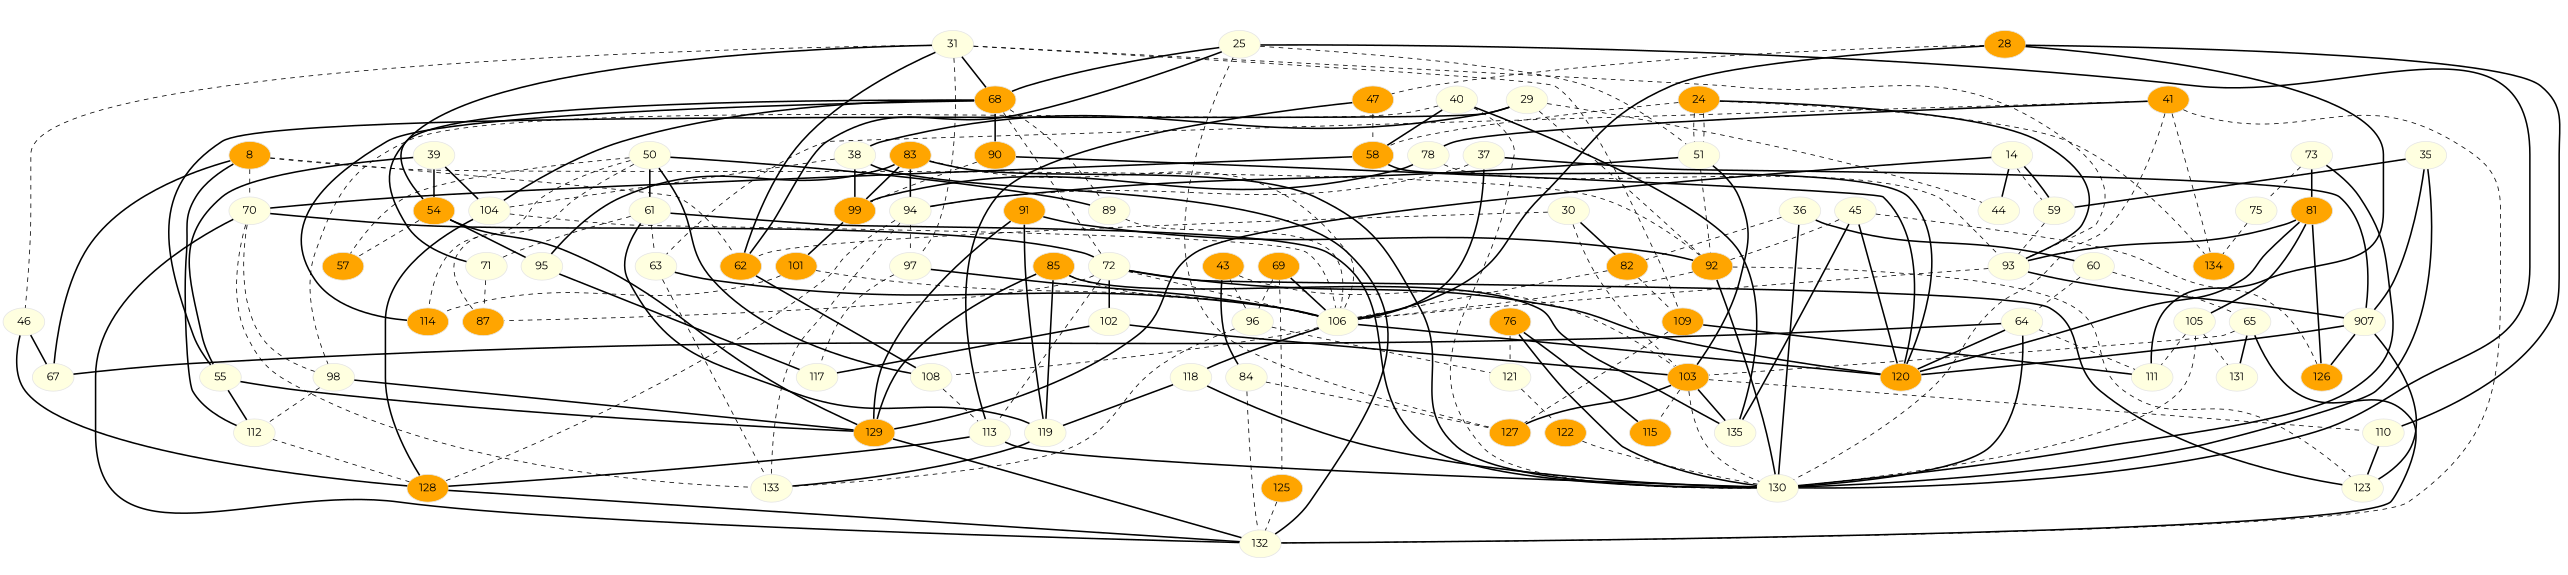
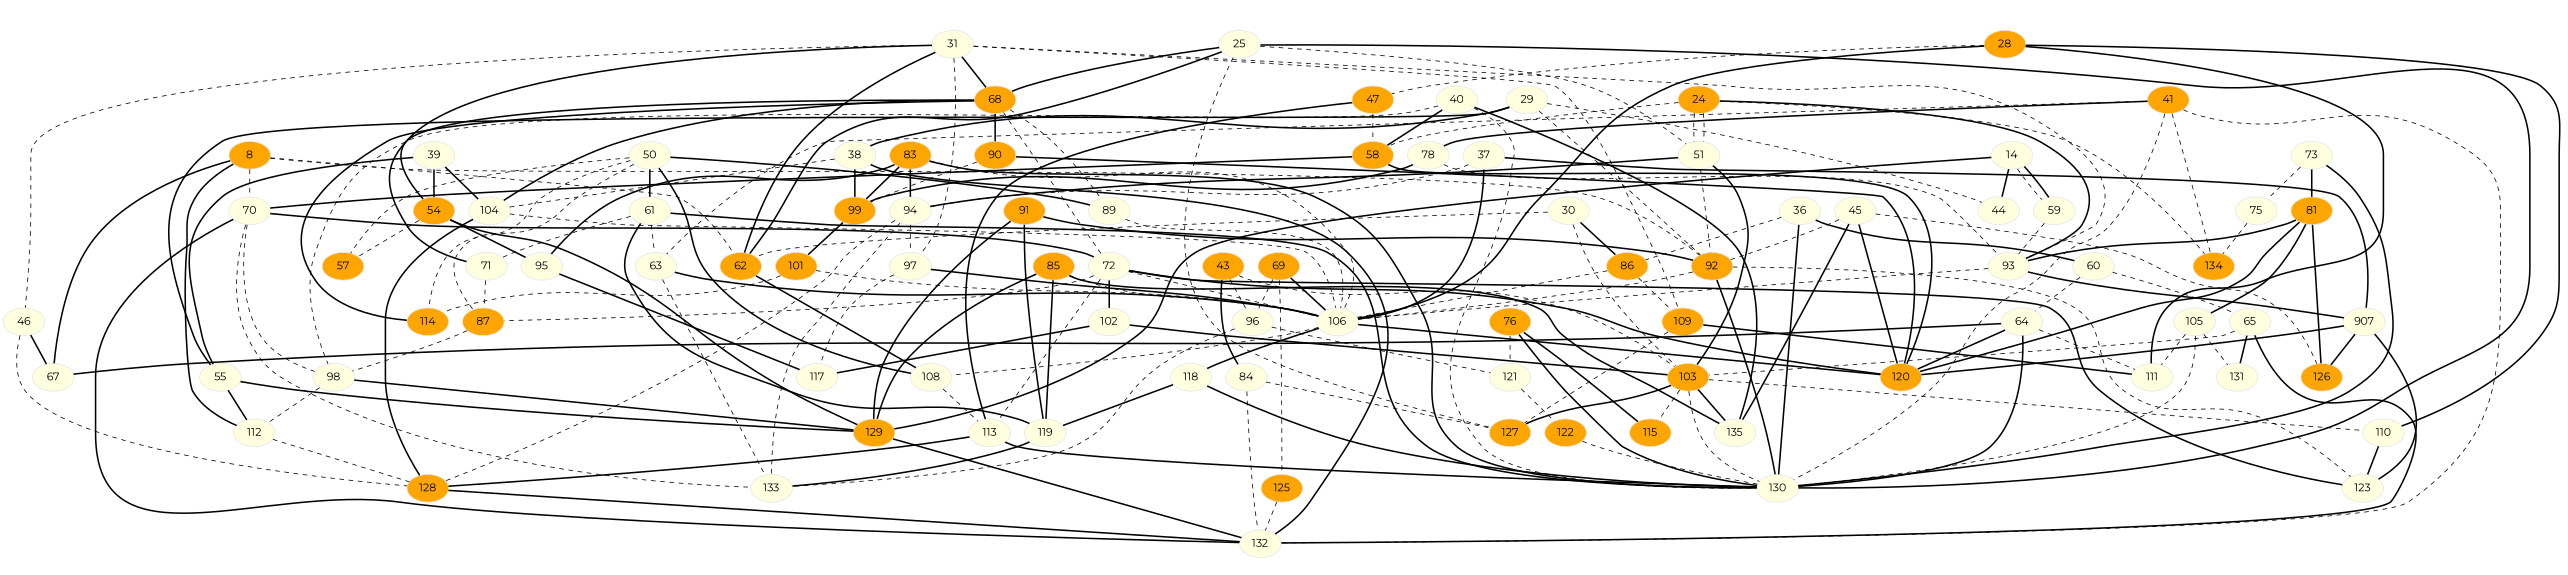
node "35": removed
node "82": label "82" -> "86"
edge "87" -- "98": added
edge "46" -- "128": style bold -> dashed
